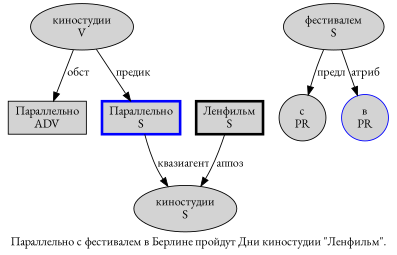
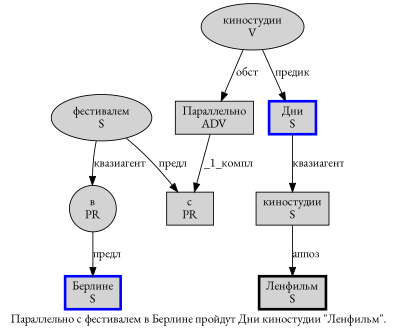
edge "фестивалем S" -> "в PR": label "атриб" -> "квазиагент"
node "Параллельно S": label "Параллельно S" -> "Дни S"
node "с PR": shape ellipse -> box
node "в PR": color blue -> black
edge "Ленфильм S" -> "киностудии S": reversed
edge "Параллельно ADV" -> "с PR": added, label "_1_компл"
node "киностудии S": shape ellipse -> box
node "Берлине S": added
